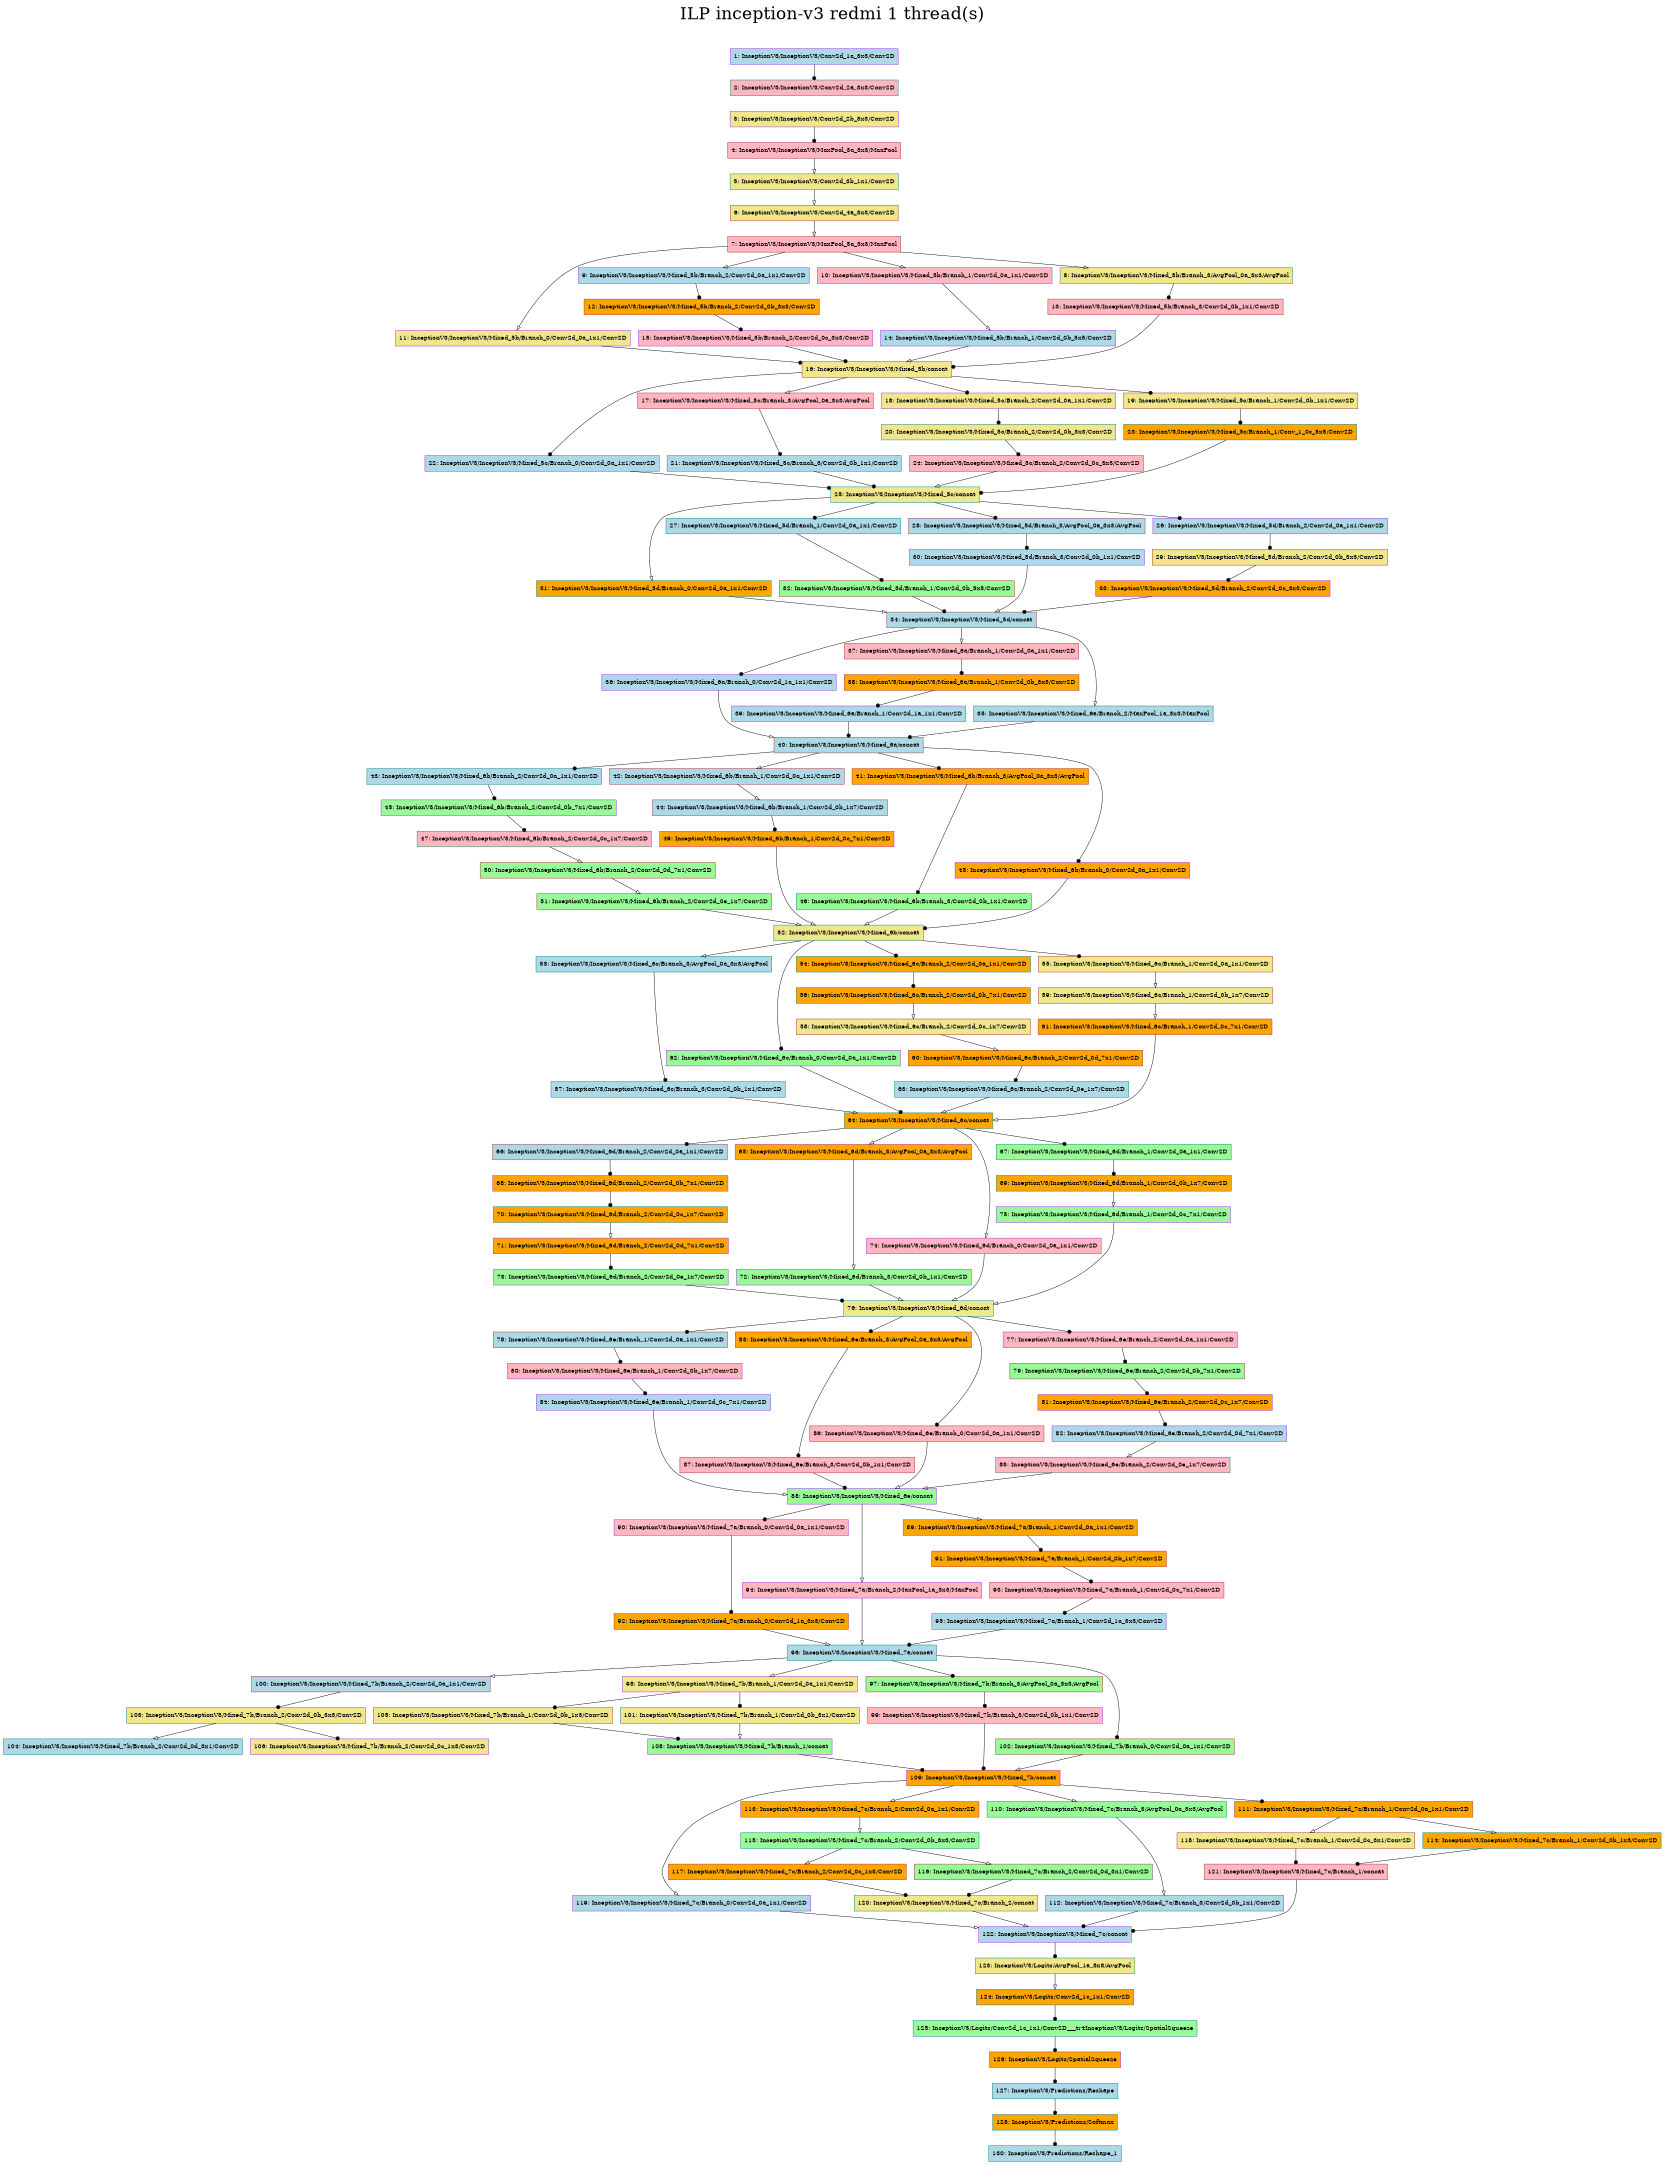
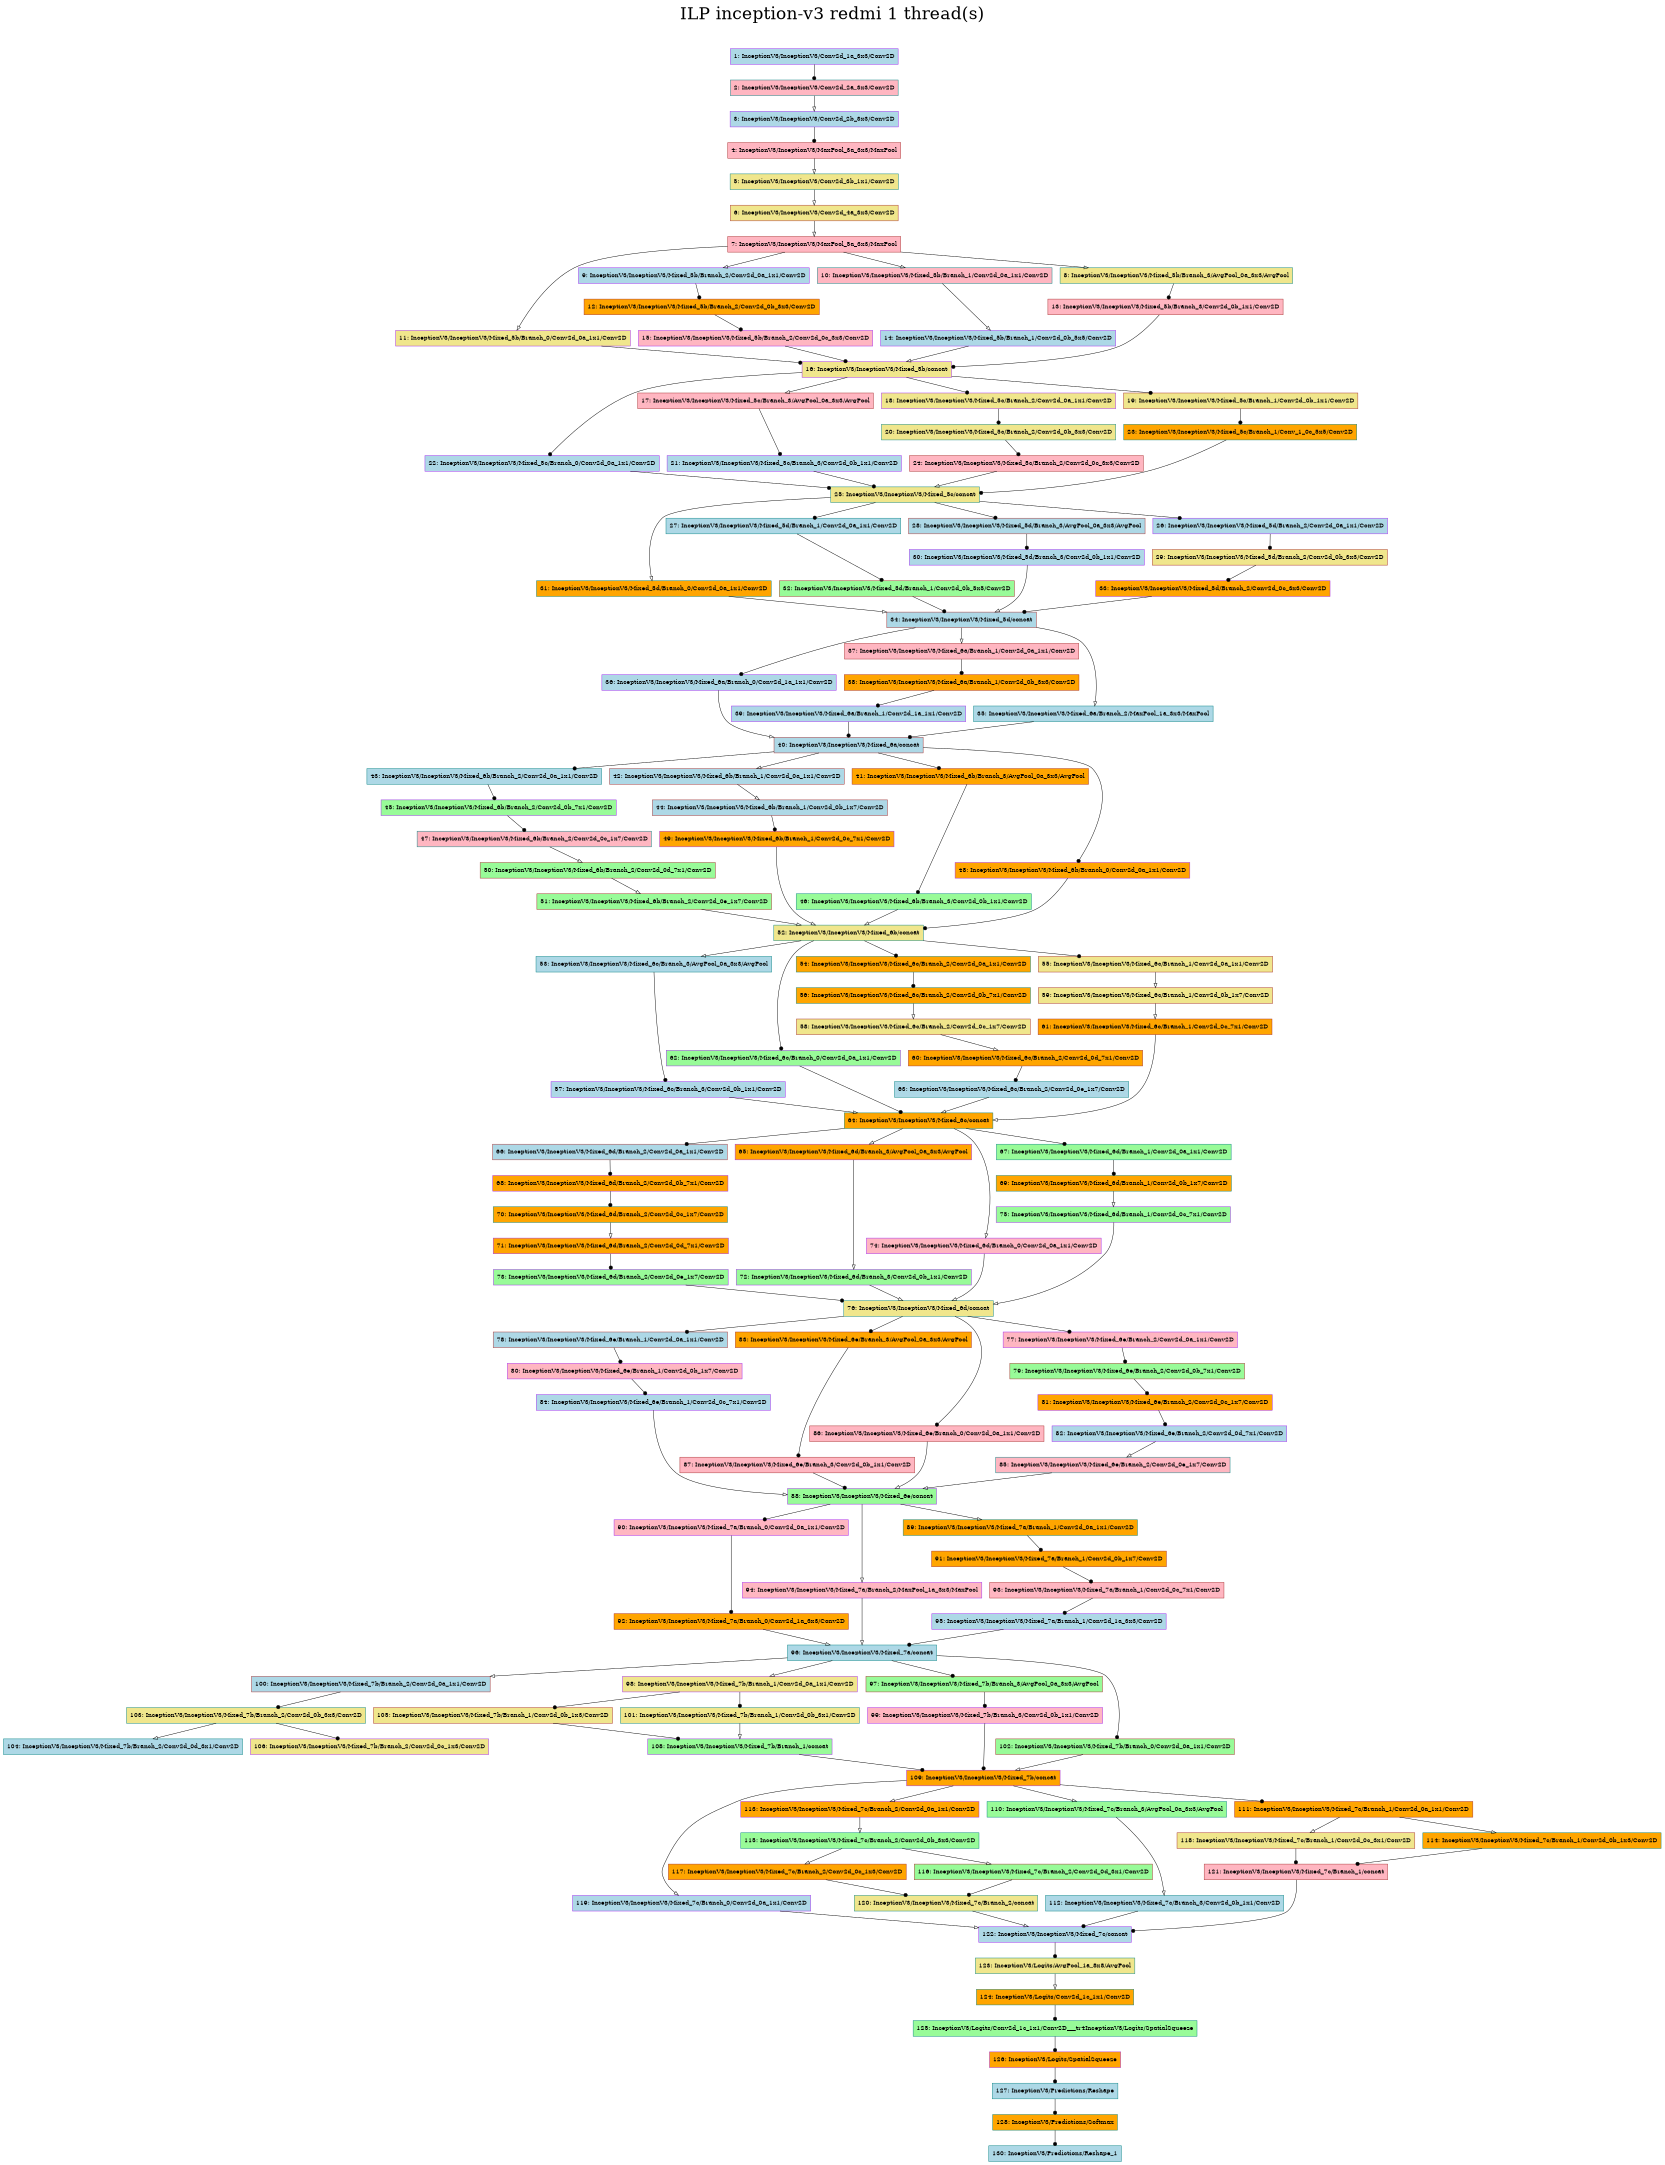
edge "2: InceptionV3/InceptionV3/Conv2d_2a_3x3/Conv2D" -> "3: InceptionV3/InceptionV3/Conv2d_2b_3x3/Conv2D": added
node "3: InceptionV3/InceptionV3/Conv2d_2b_3x3/Conv2D": fillcolor khaki -> lightblue
node "16: InceptionV3/InceptionV3/Mixed_5b/concat": color brown -> purple
